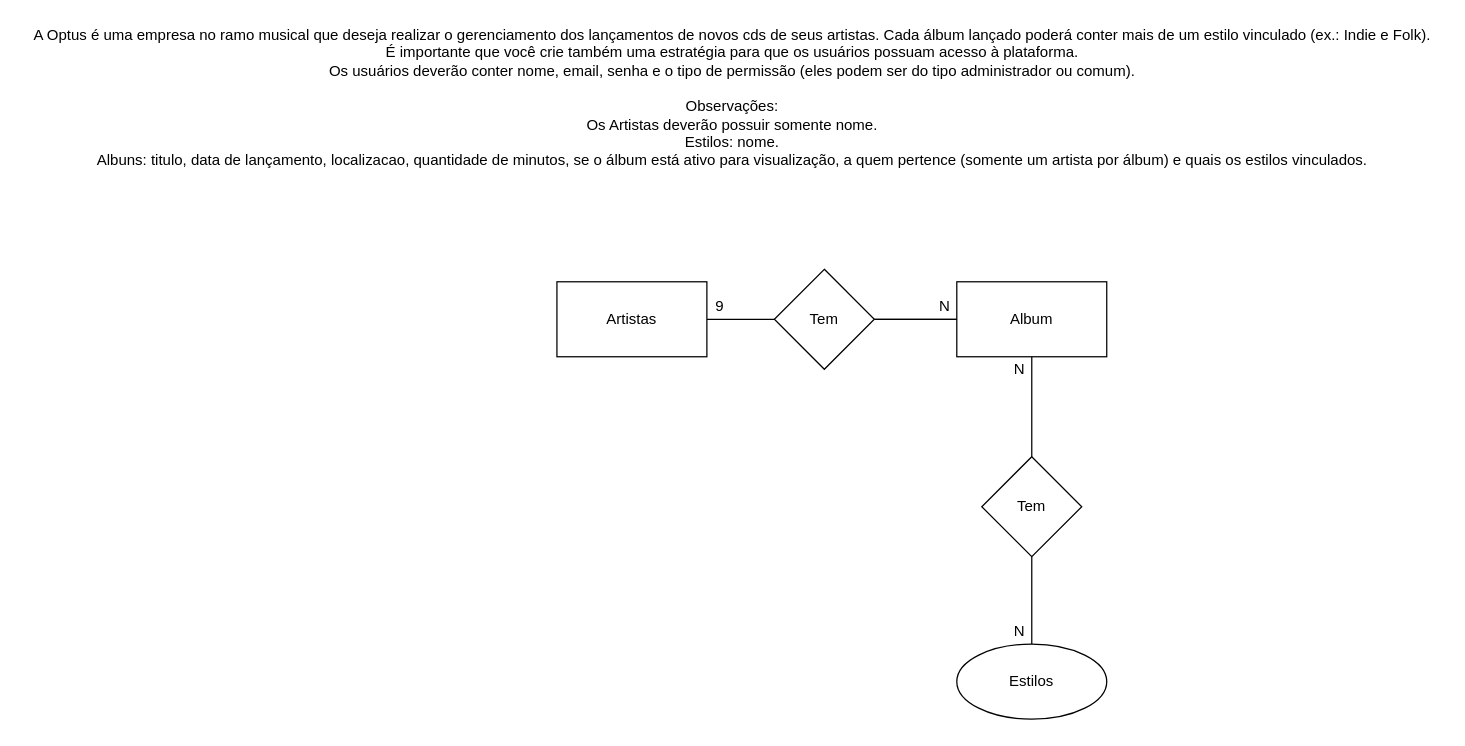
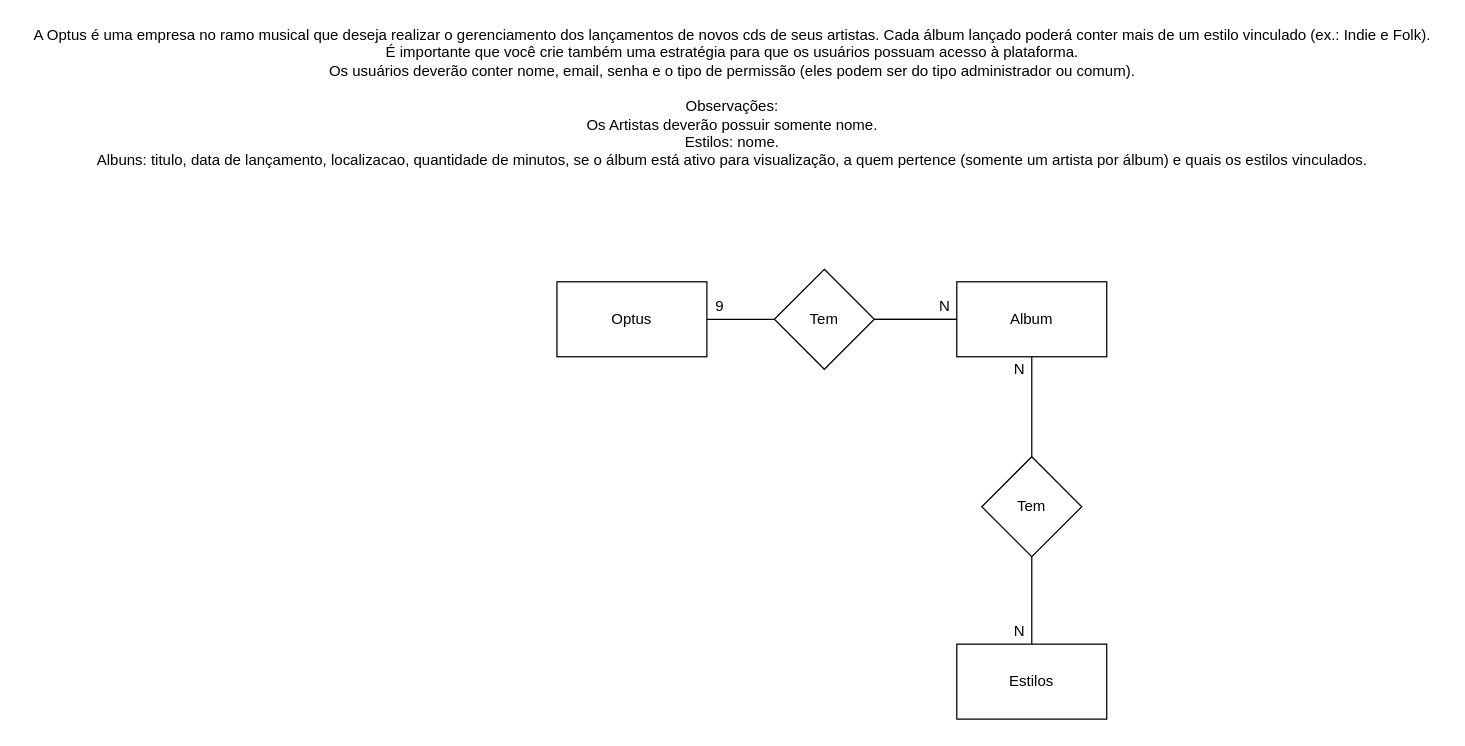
node "Artistas": label "Artistas" -> "Optus"
node "Estilos": shape ellipse -> rectangle
